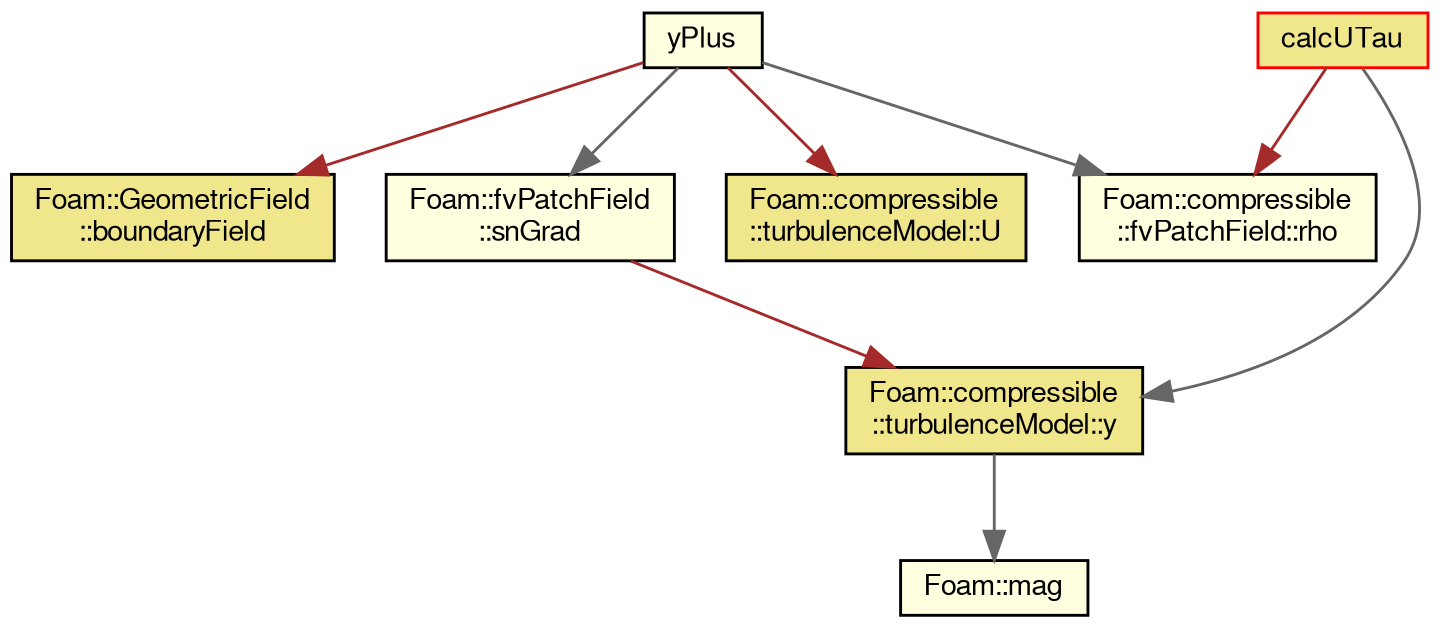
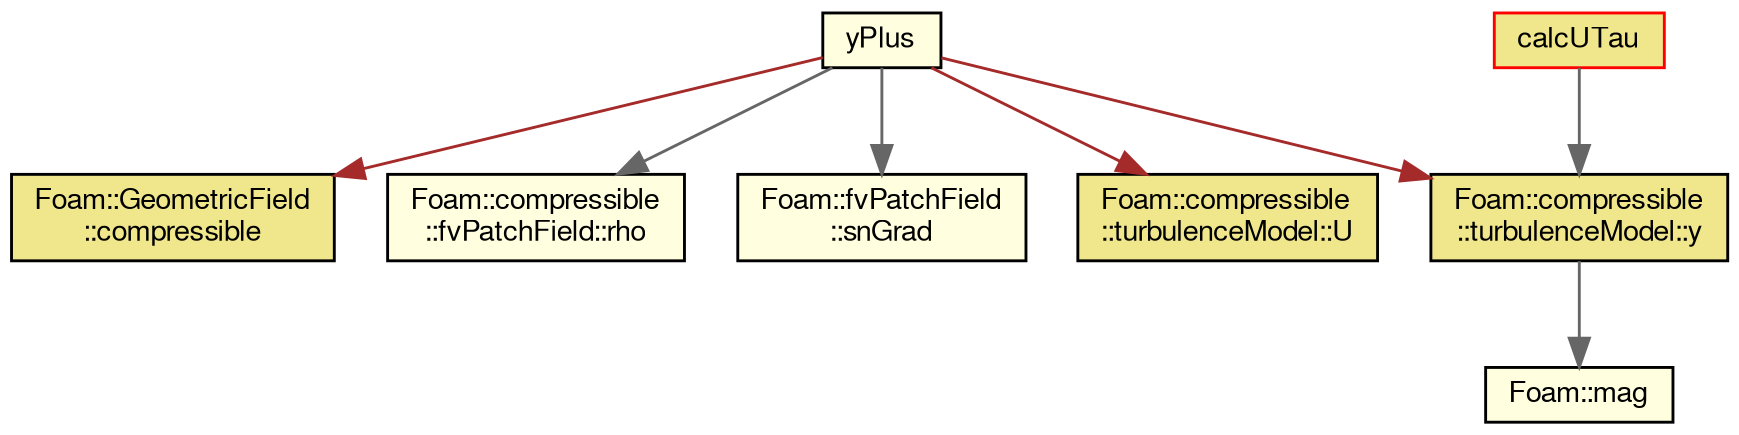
edge "calcUTau" -> "Foam::compressible ::fvPatchField::rho": removed
node "Foam::GeometricField ::boundaryField": label "Foam::GeometricField ::boundaryField" -> "Foam::GeometricField ::compressible"
edge "Foam::fvPatchField ::snGrad" -> "Foam::compressible ::turbulenceModel::y": now "yPlus" -> "Foam::compressible ::turbulenceModel::y"
